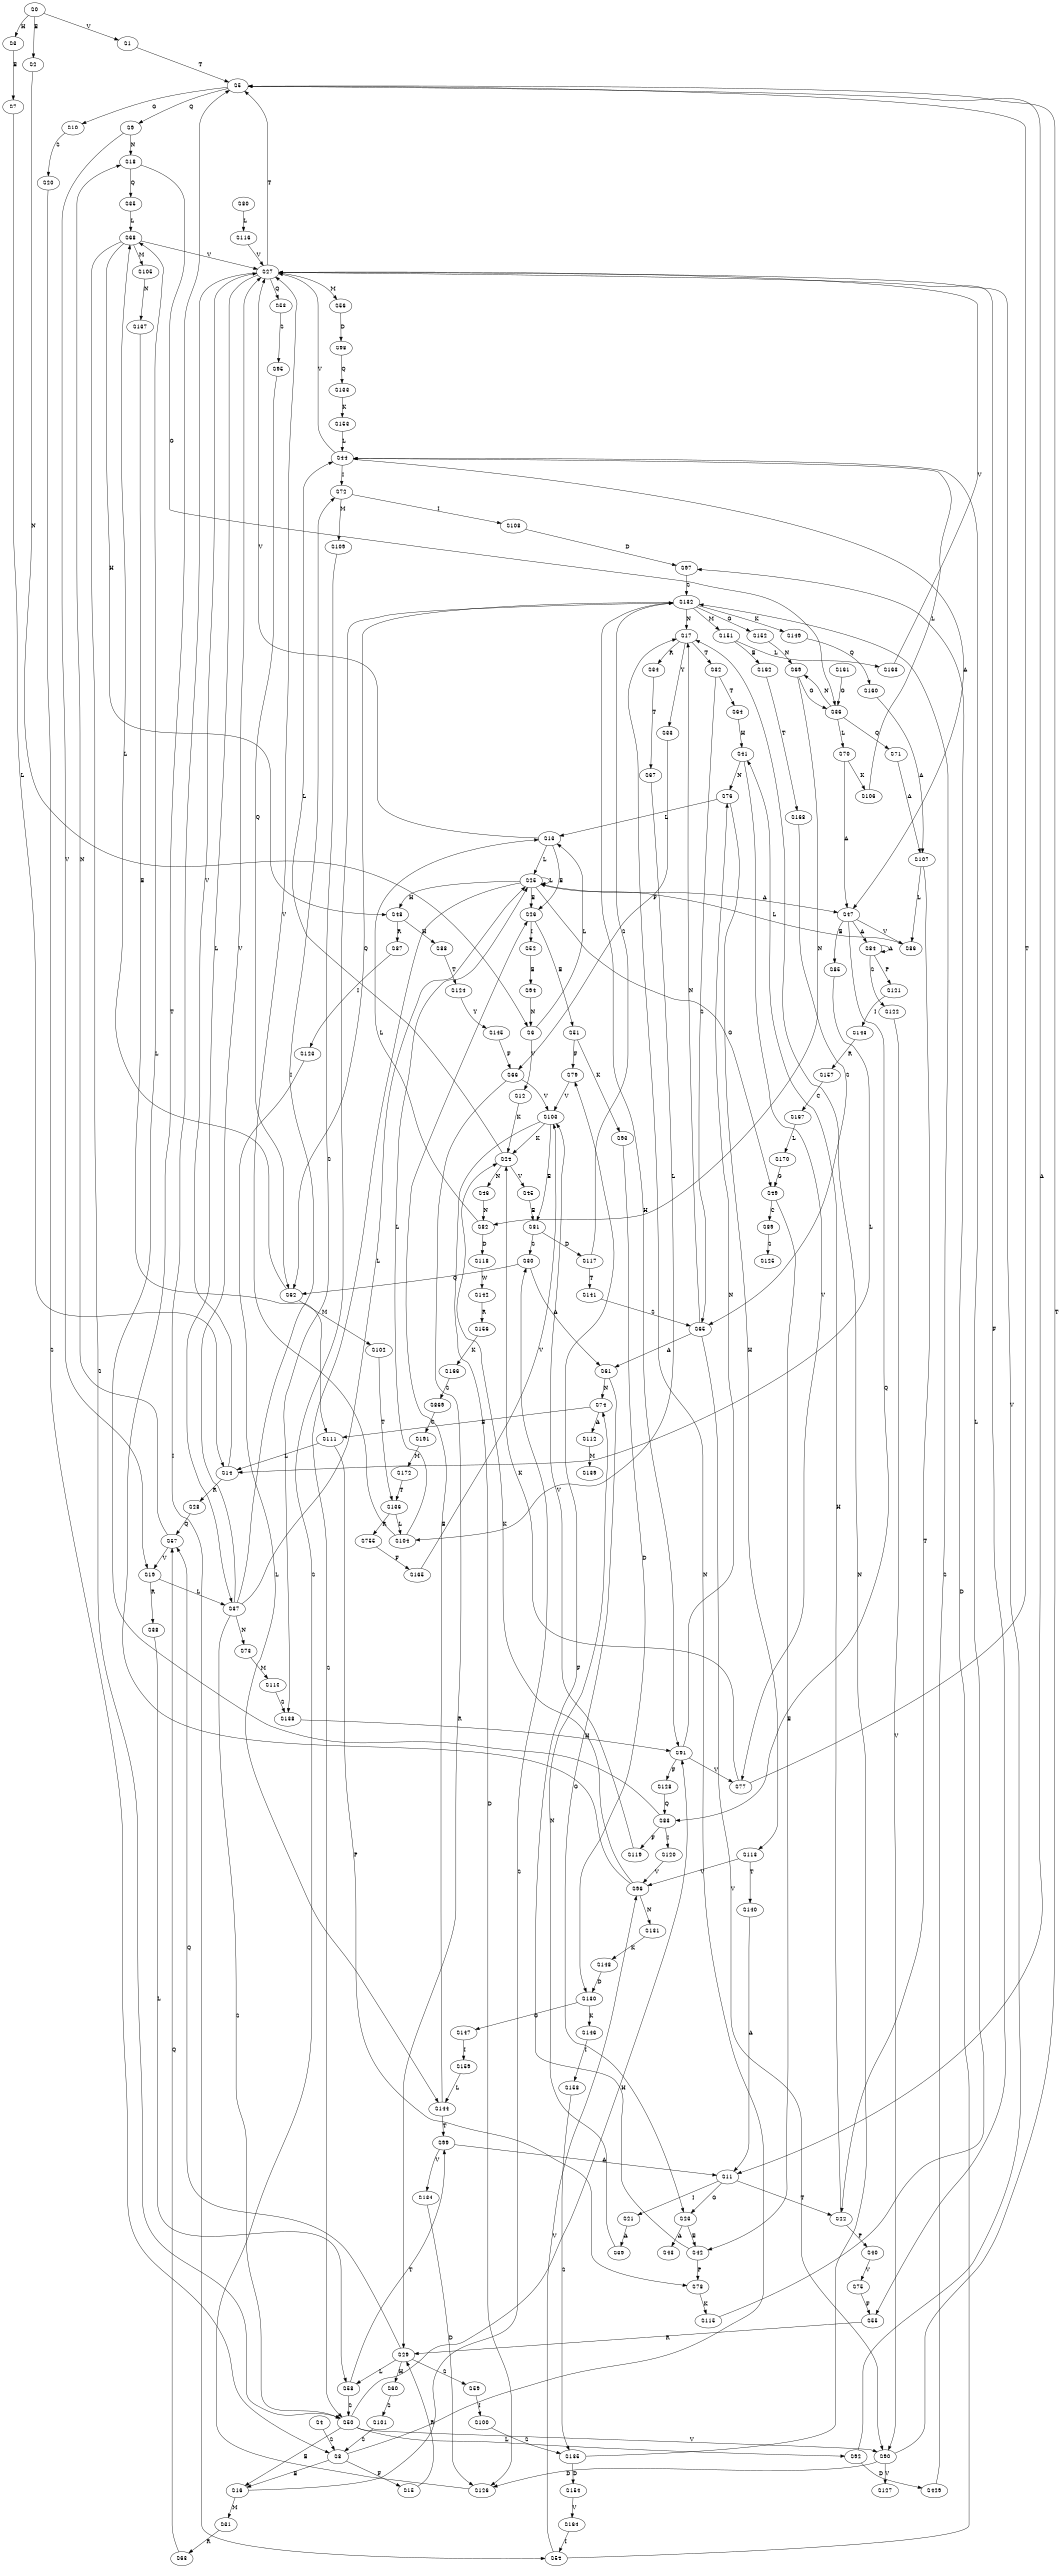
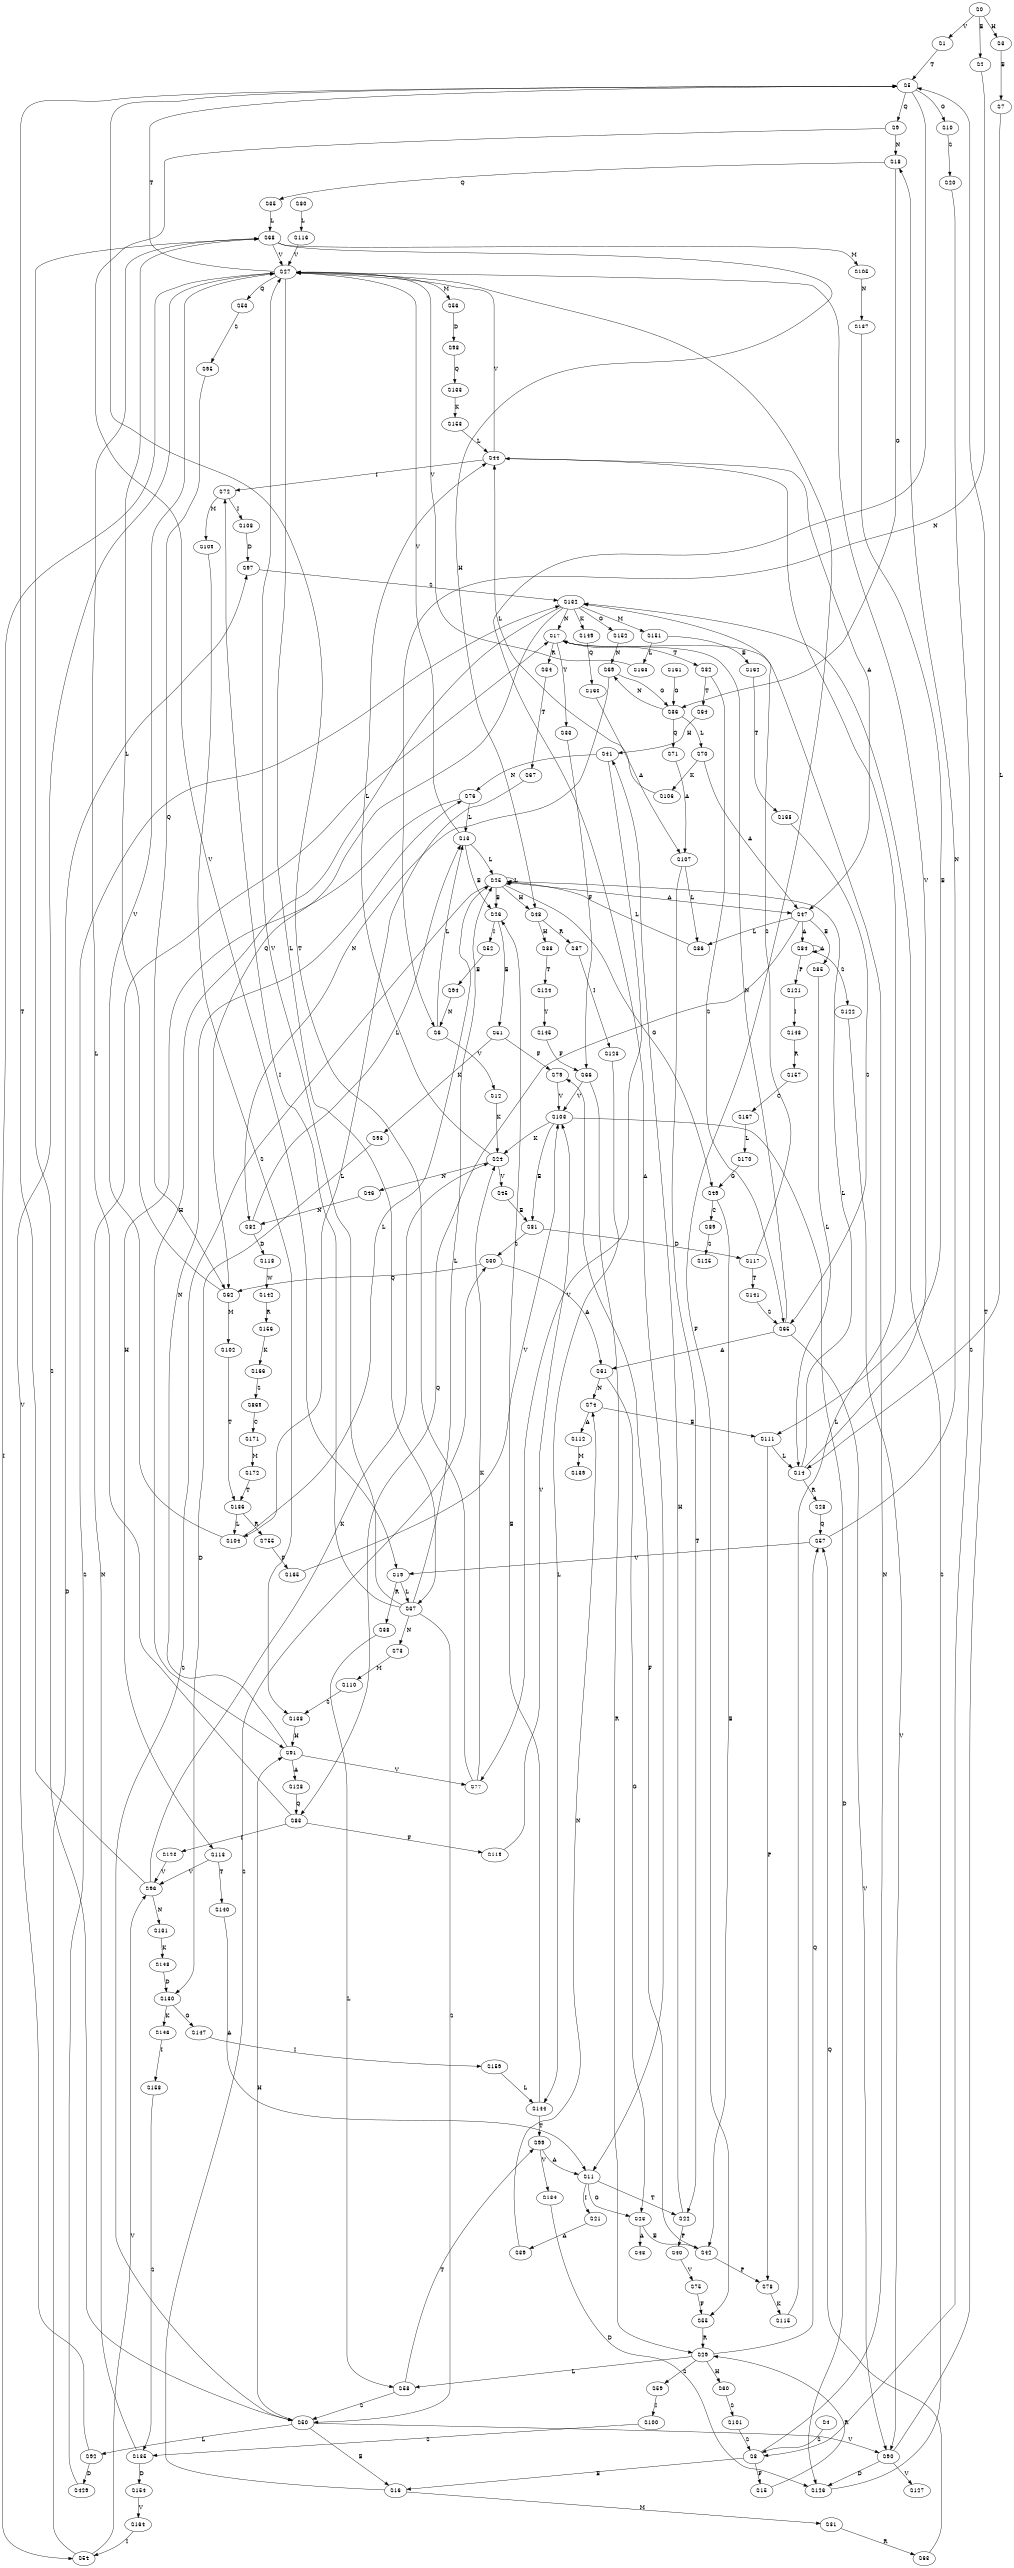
edge "S47" -> "S86": label "V" -> "L"
edge "S14" -> "S25": added, label "L"
node "S191": label "S191" -> "S171"
edge "S91" -> "S128": label "F" -> "A"
